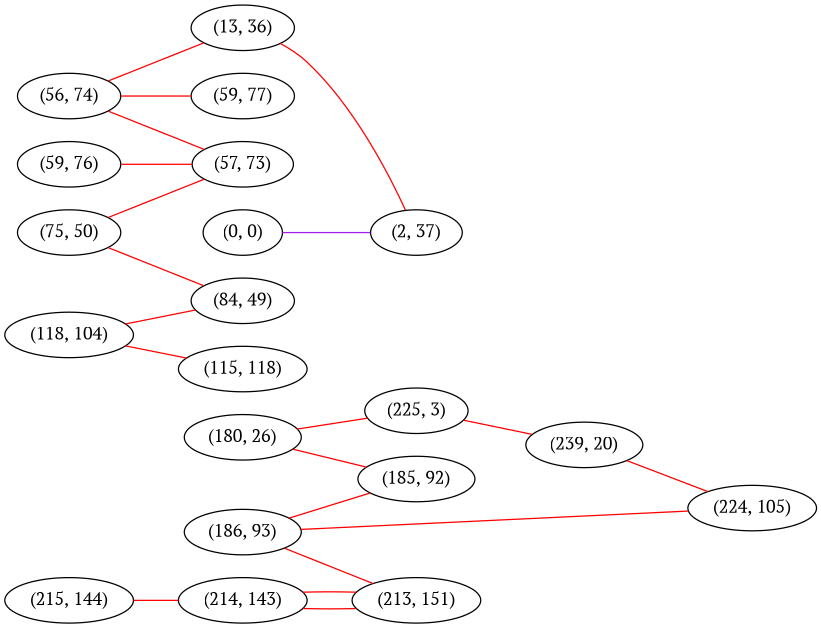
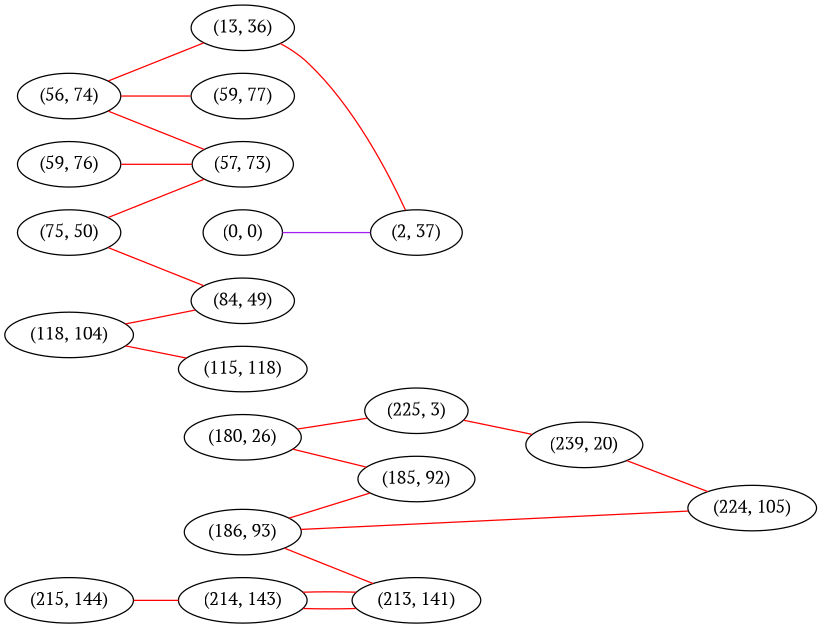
node "(213, 151)": label "(213, 151)" -> "(213, 141)"
